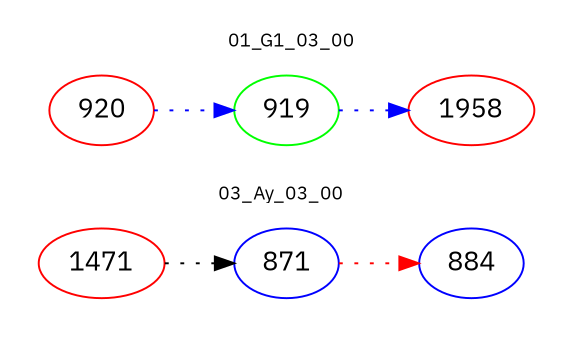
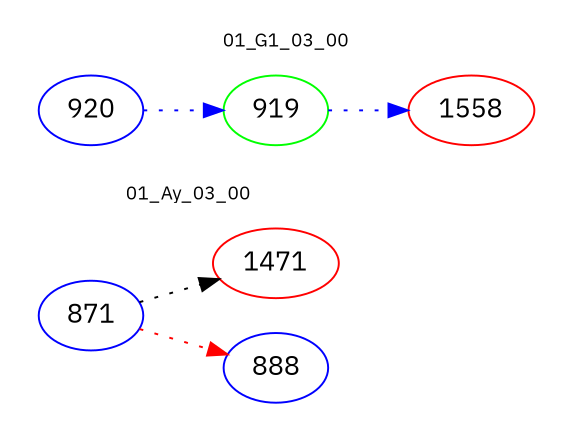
node "920": color red -> blue
node "1958": label "1958" -> "1558"
cluster "03_Ay_03_00": label "03_Ay_03_00" -> "01_Ay_03_00"
edge "1471" -> "871": reversed
node "884": label "884" -> "888"
